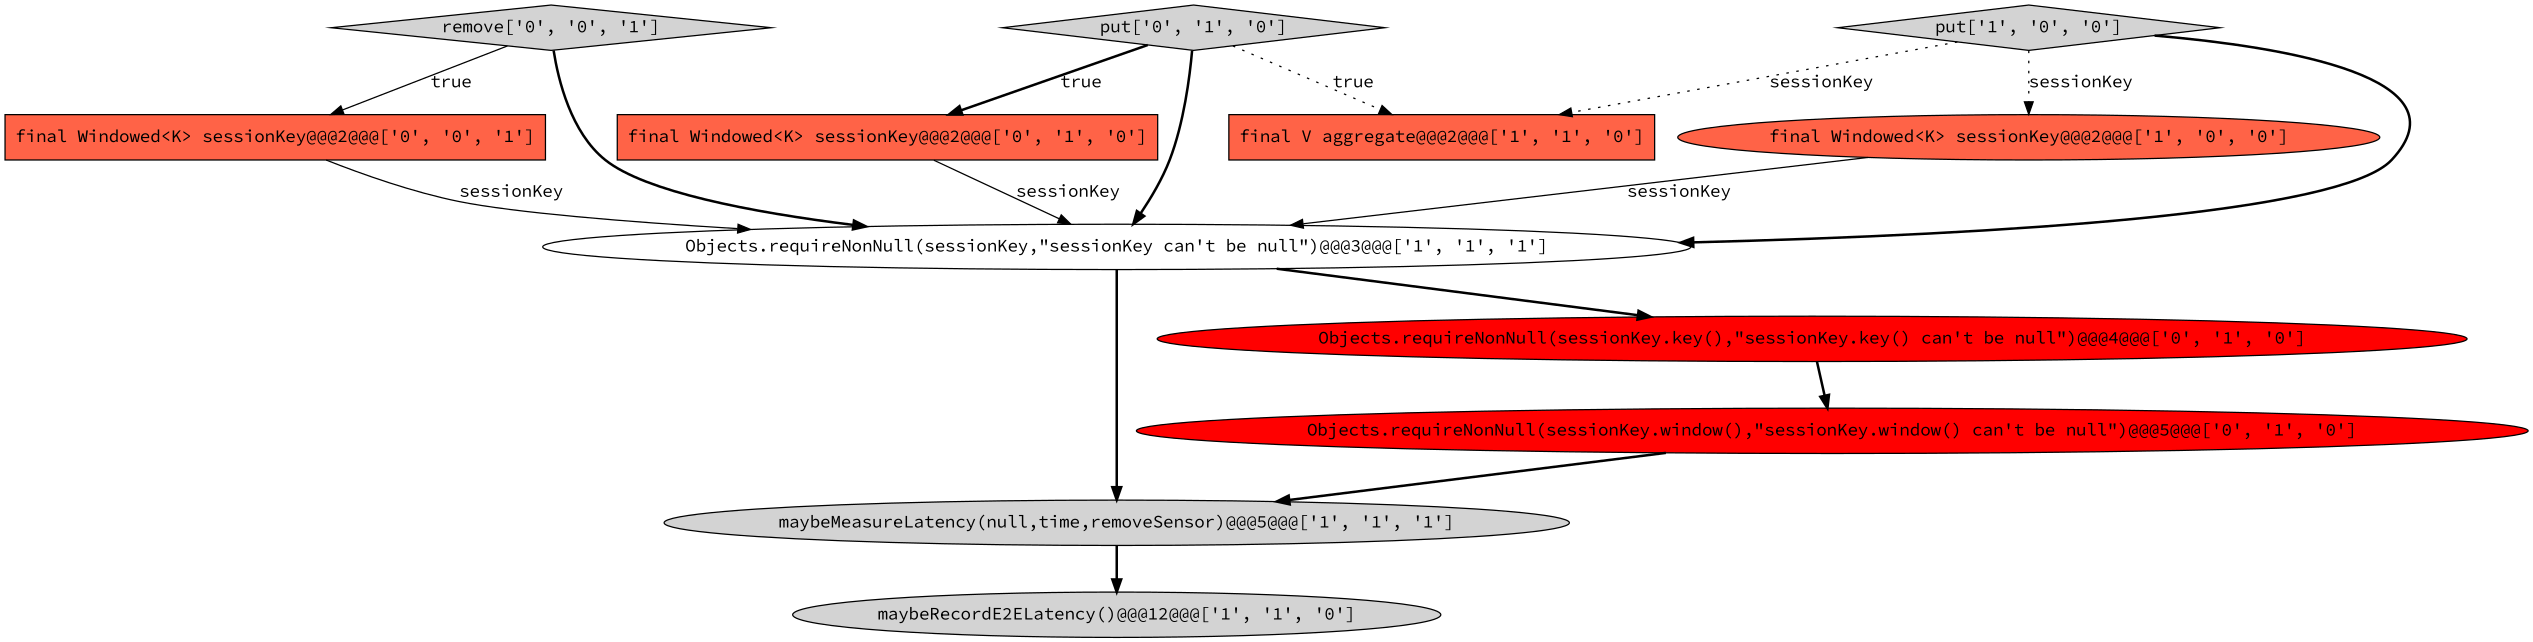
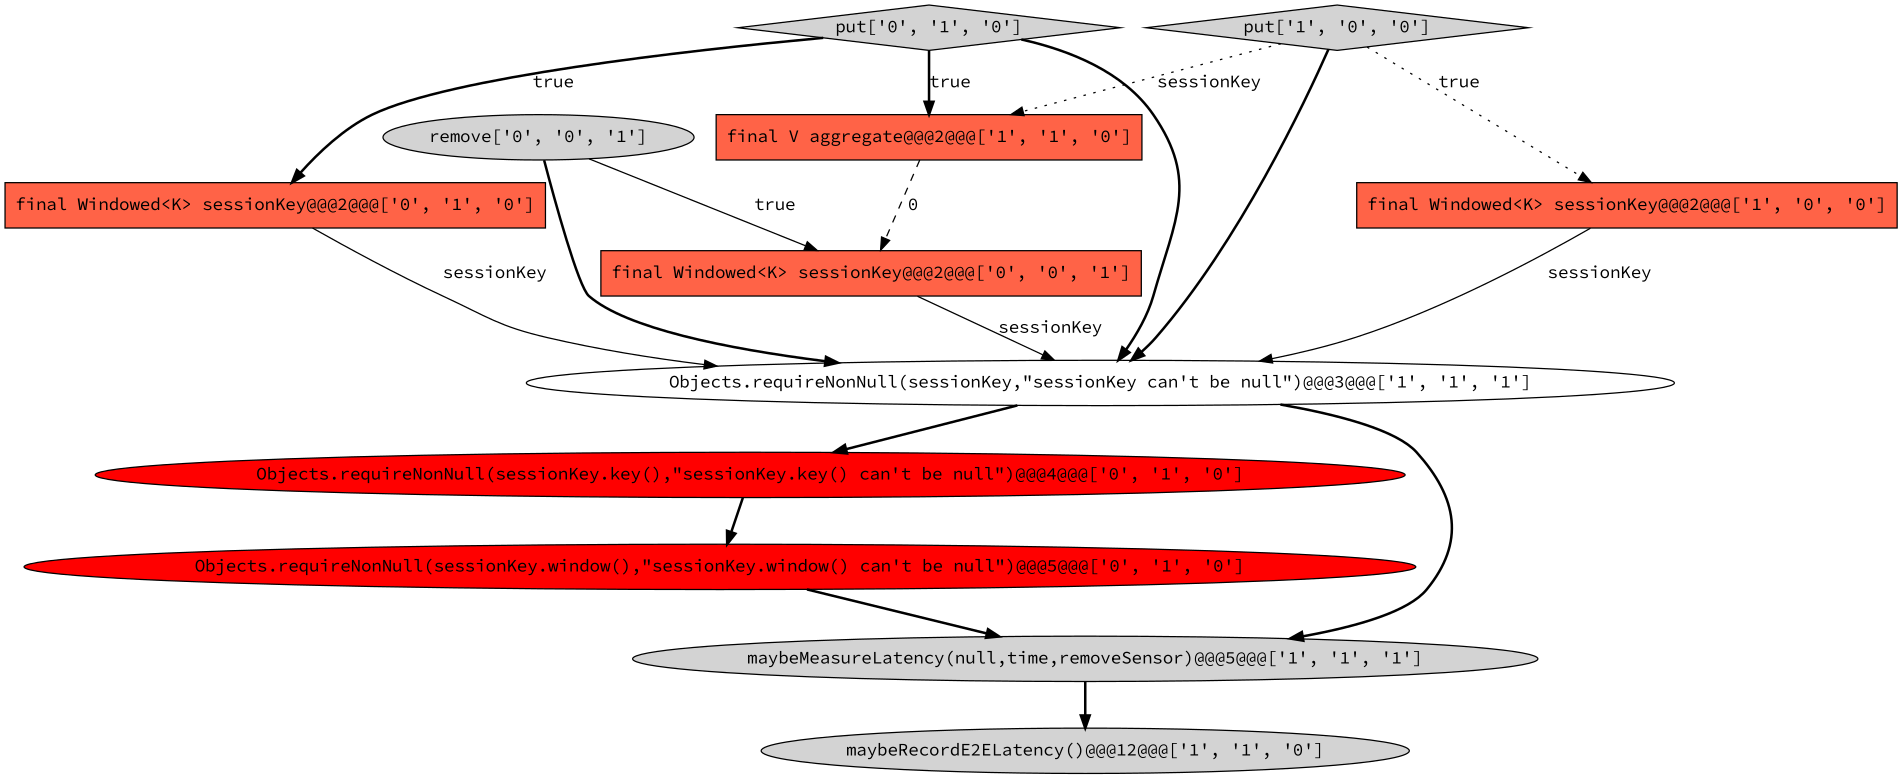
node "remove['0', '0', '1']": shape diamond -> ellipse
edge "put['0', '1', '0']" -> "final V aggregate@@@2@@@['1', '1', '0']": style dotted -> bold
edge "put['1', '0', '0']" -> "final Windowed<K> sessionKey@@@2@@@['1', '0', '0']": label "sessionKey" -> "true"
node "final Windowed<K> sessionKey@@@2@@@['1', '0', '0']": shape ellipse -> box
edge "final V aggregate@@@2@@@['1', '1', '0']" -> "final Windowed<K> sessionKey@@@2@@@['0', '0', '1']": added, label "0"
